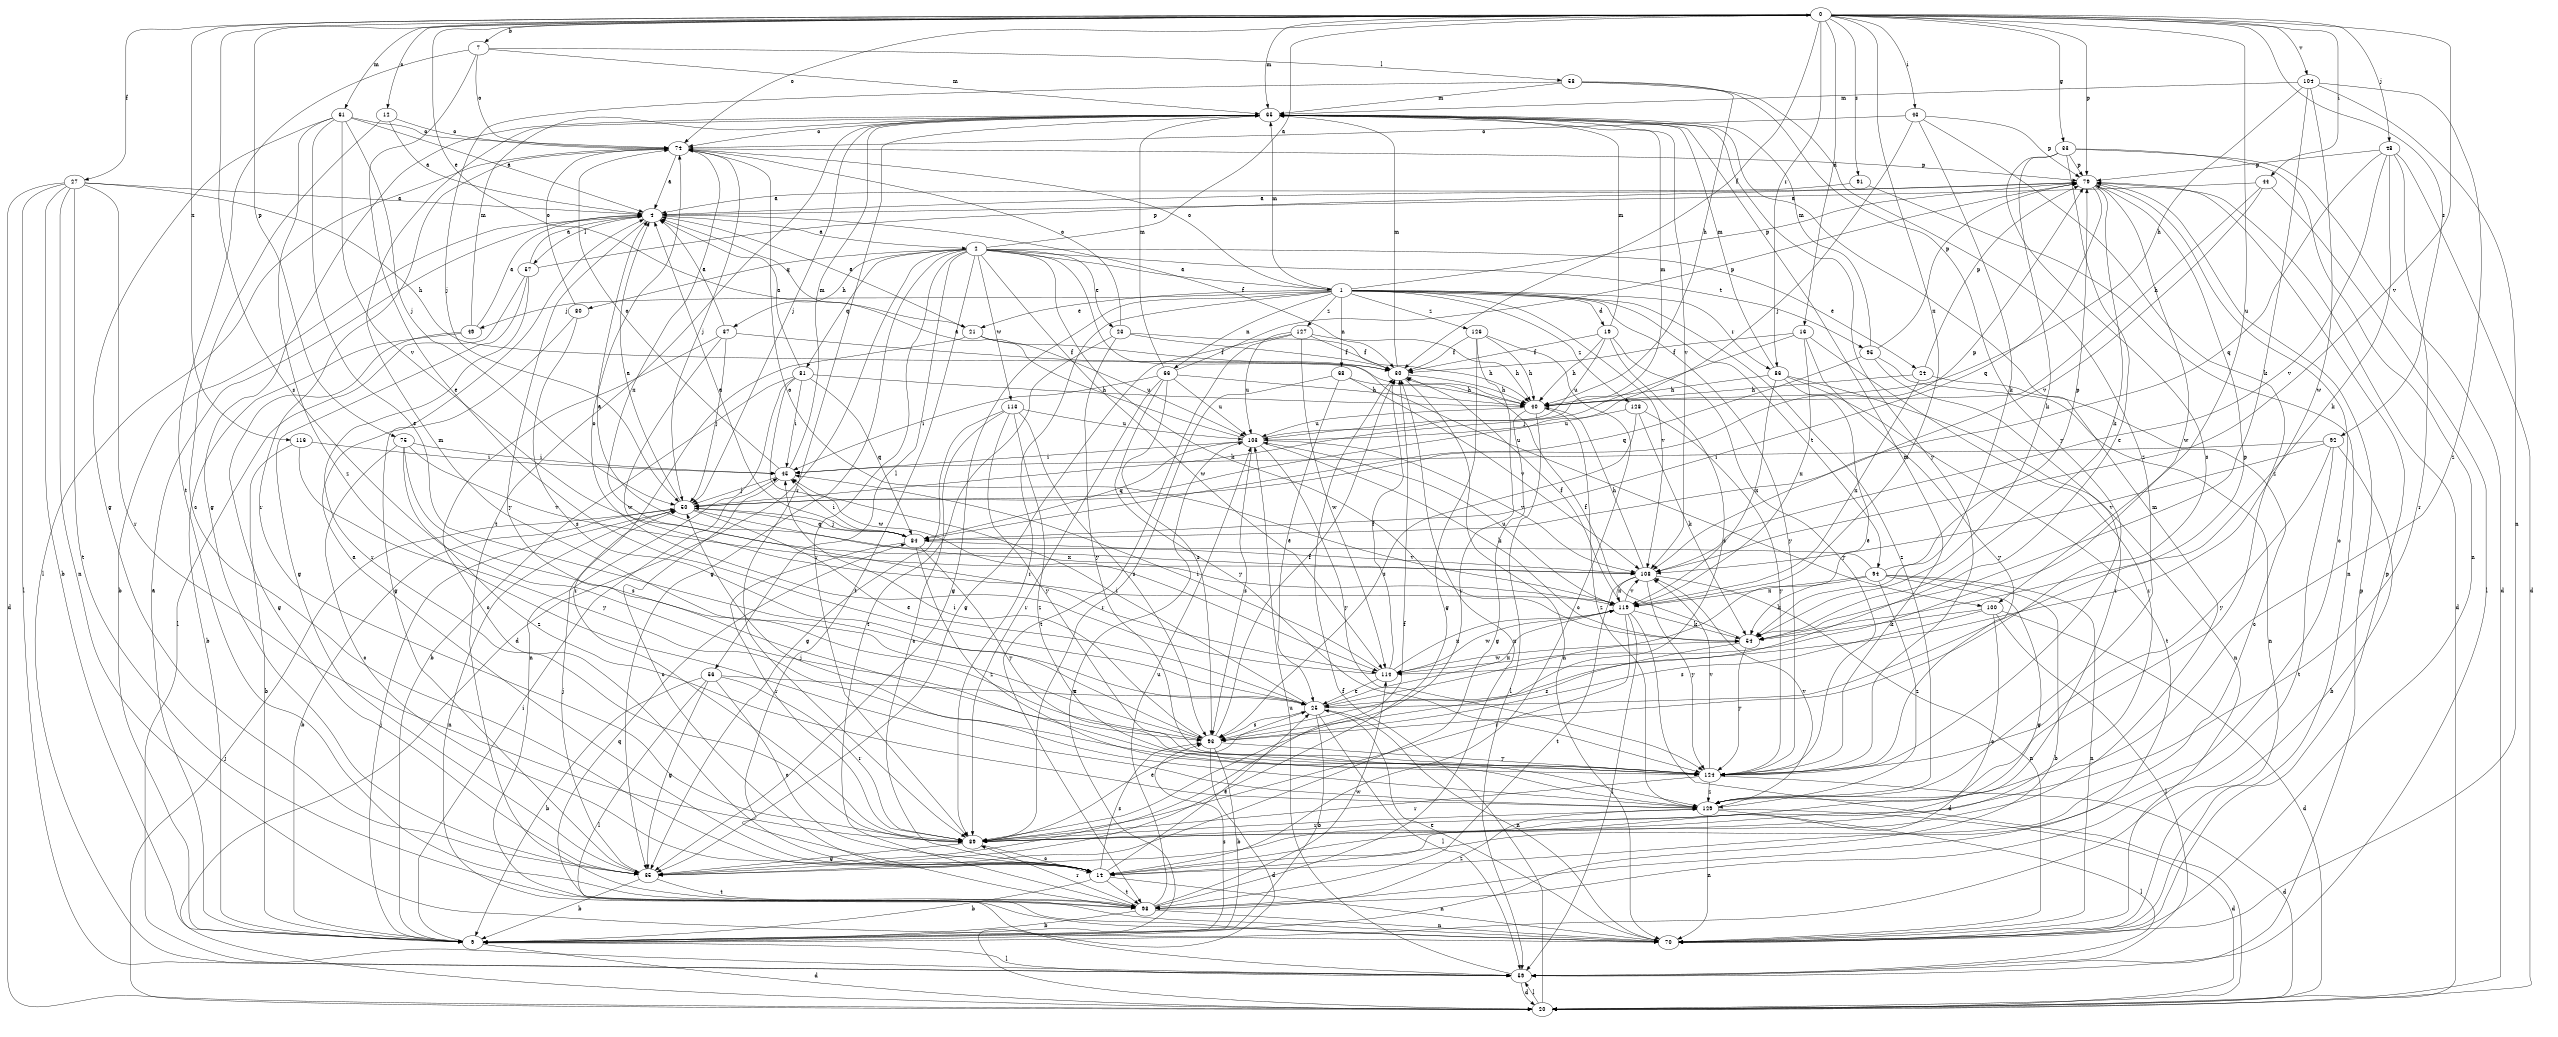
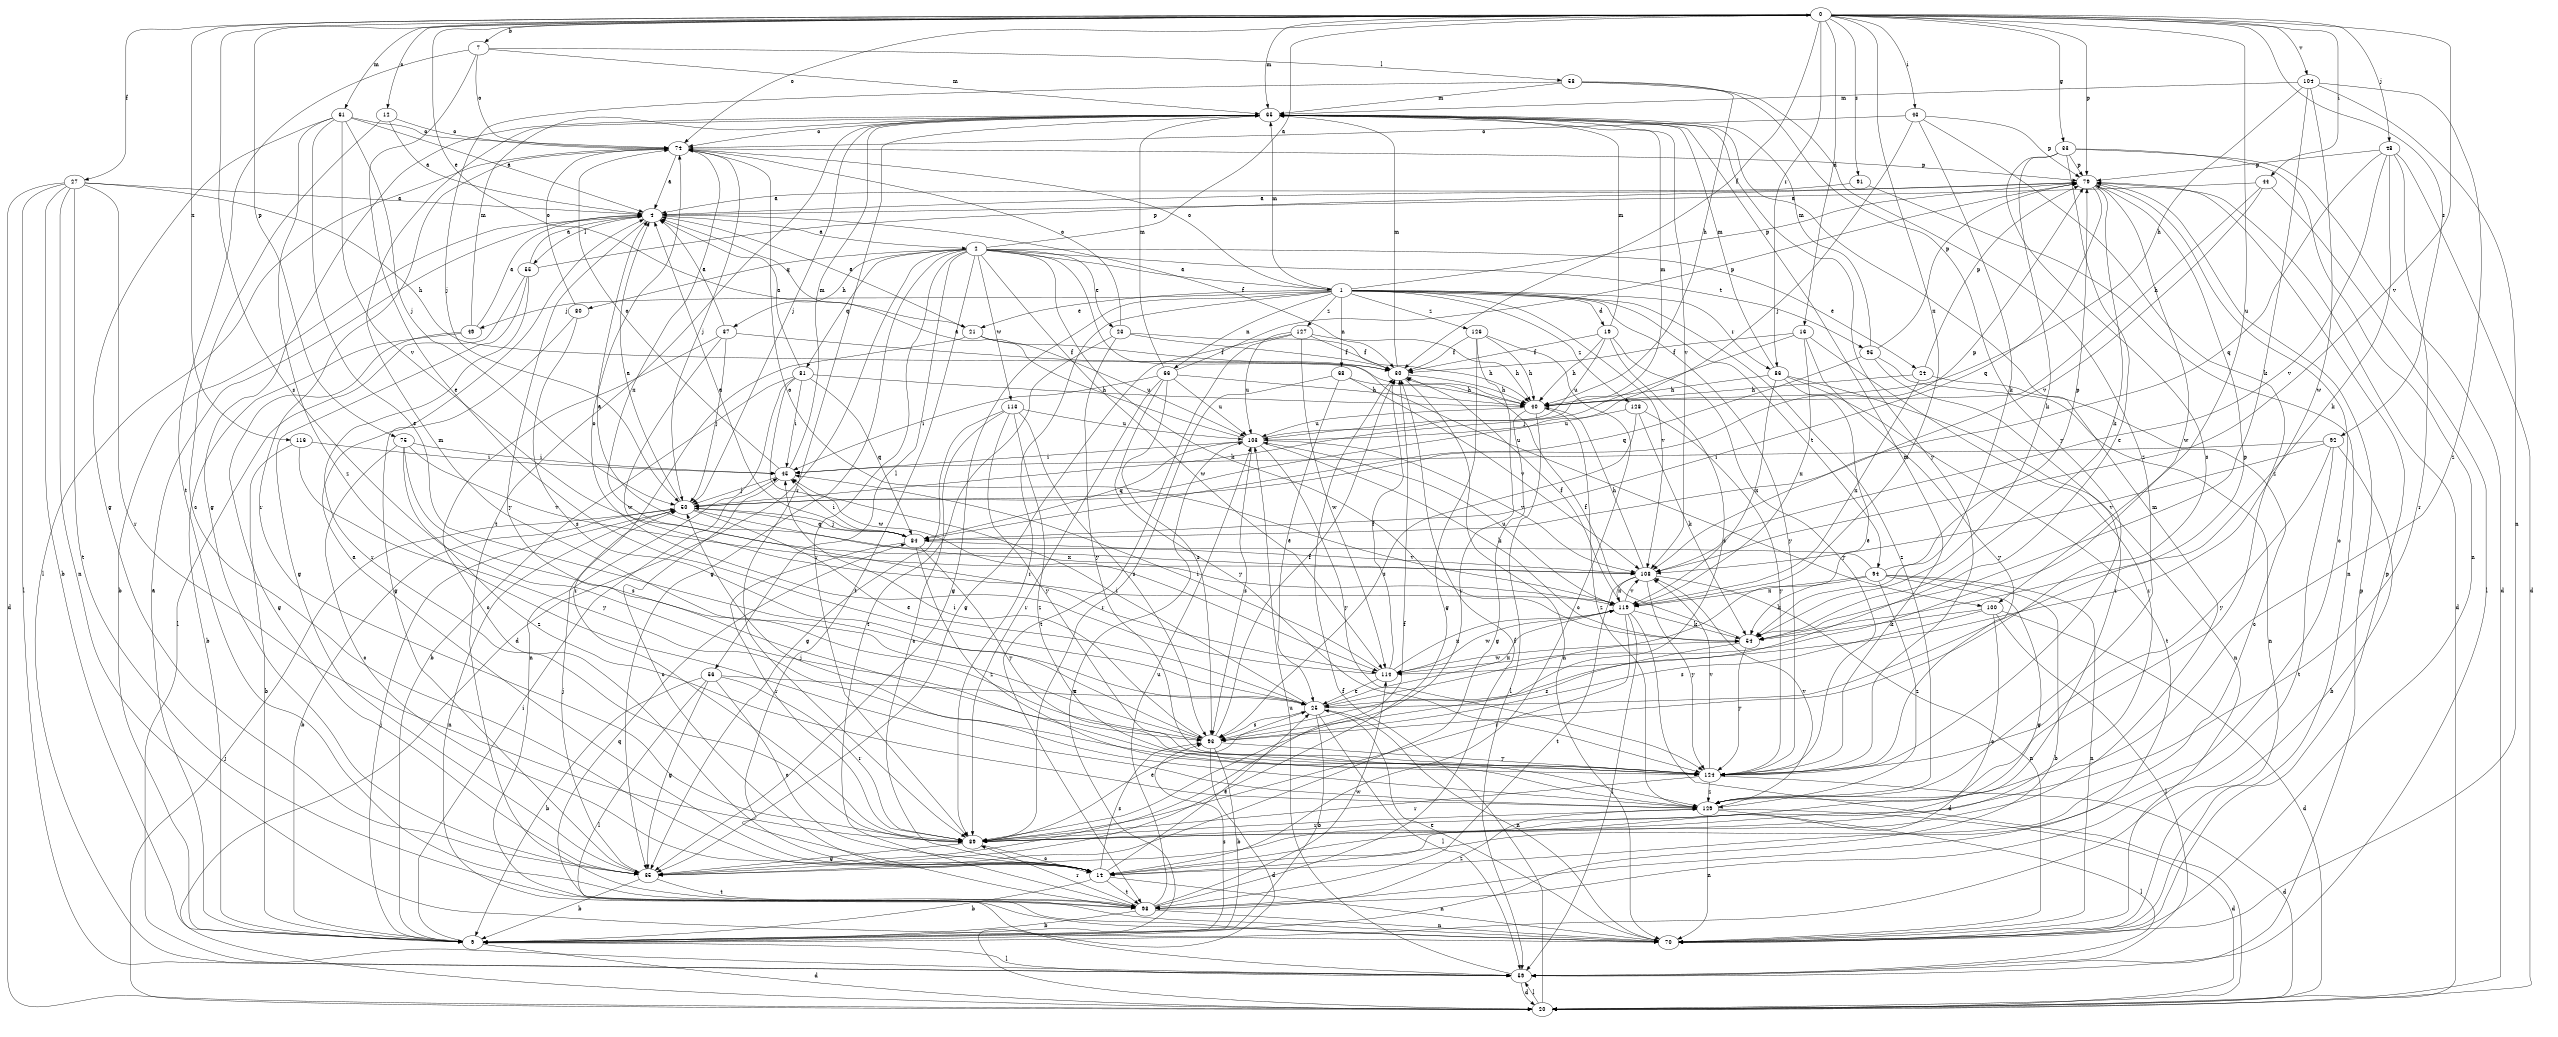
node "57": label "57" -> "55"
edge "98" -> "30": label "x" -> "f"
